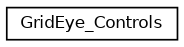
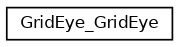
node "GridEye_Controls": label "GridEye_Controls" -> "GridEye_GridEye"
